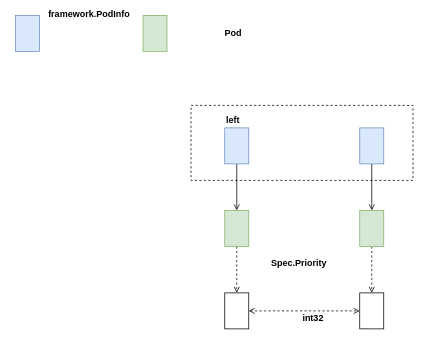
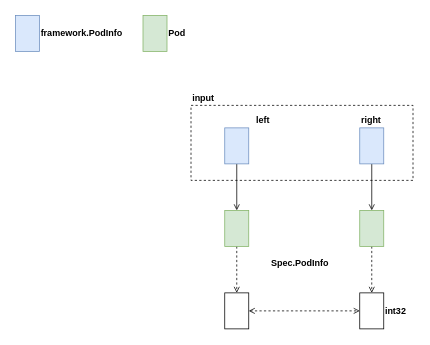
node "framework.PodInfo": moved (92, 15) -> (84, 33)
node "Pod": moved (238, 33) -> (182, 33)
node "input": added
node "left": moved (236, 120) -> (266, 120)
node "right": added
node "Spec.Priority": label "Spec.Priority" -> "Spec.PodInfo"
node "int32": moved (316, 318) -> (399, 311)
